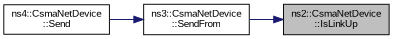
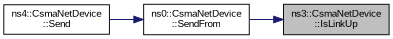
node "ns3::CsmaNetDevice ::SendFrom": label "ns3::CsmaNetDevice ::SendFrom" -> "ns0::CsmaNetDevice ::SendFrom"
node "ns2::CsmaNetDevice ::IsLinkUp": label "ns2::CsmaNetDevice ::IsLinkUp" -> "ns3::CsmaNetDevice ::IsLinkUp"
